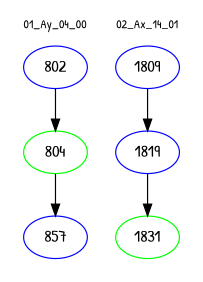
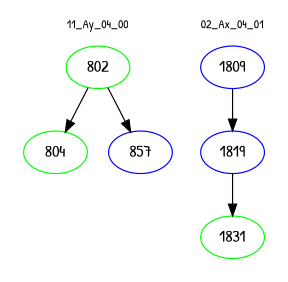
cluster "01_Ay_04_00": label "01_Ay_04_00" -> "11_Ay_04_00"
cluster "02_Ax_14_01": label "02_Ax_14_01" -> "02_Ax_04_01"
node "802": color blue -> green
edge "804" -> "857": now "802" -> "857"
